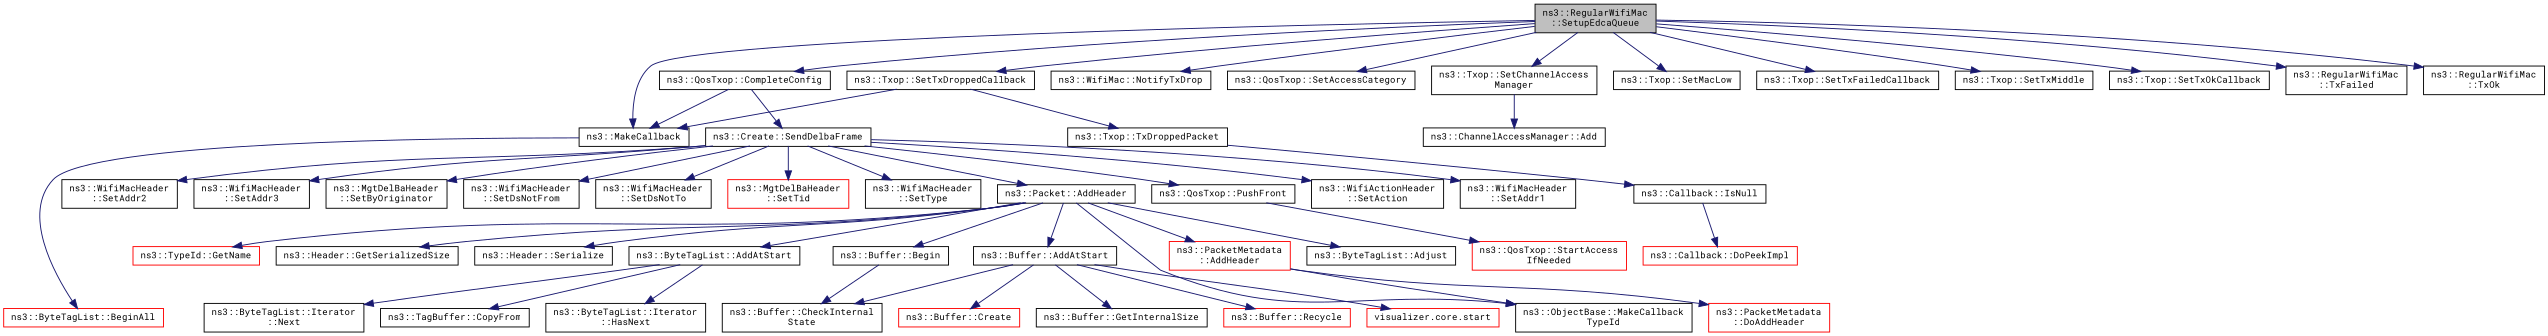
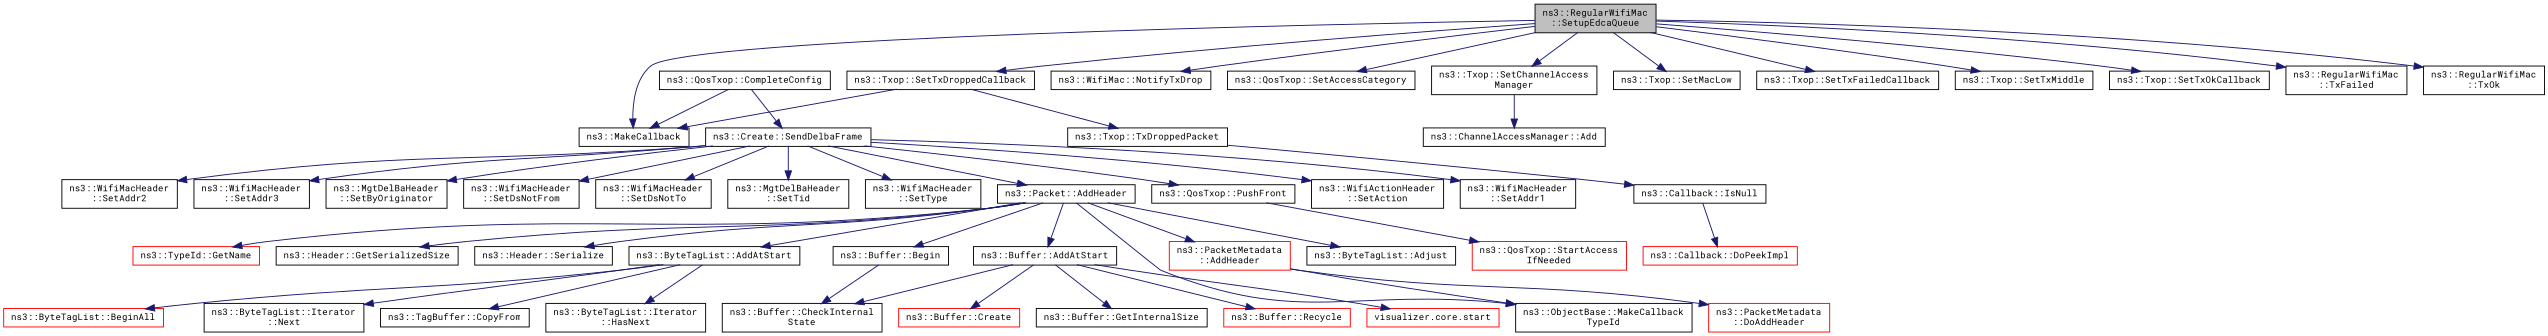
edge "ns3::RegularWifiMac ::SetupEdcaQueue" -> "ns3::QosTxop::CompleteConfig": removed
edge "ns3::MakeCallback" -> "ns3::ByteTagList::BeginAll": now "ns3::ByteTagList::AddAtStart" -> "ns3::ByteTagList::BeginAll"
node "ns3::MgtDelBaHeader ::SetTid": color red -> black
